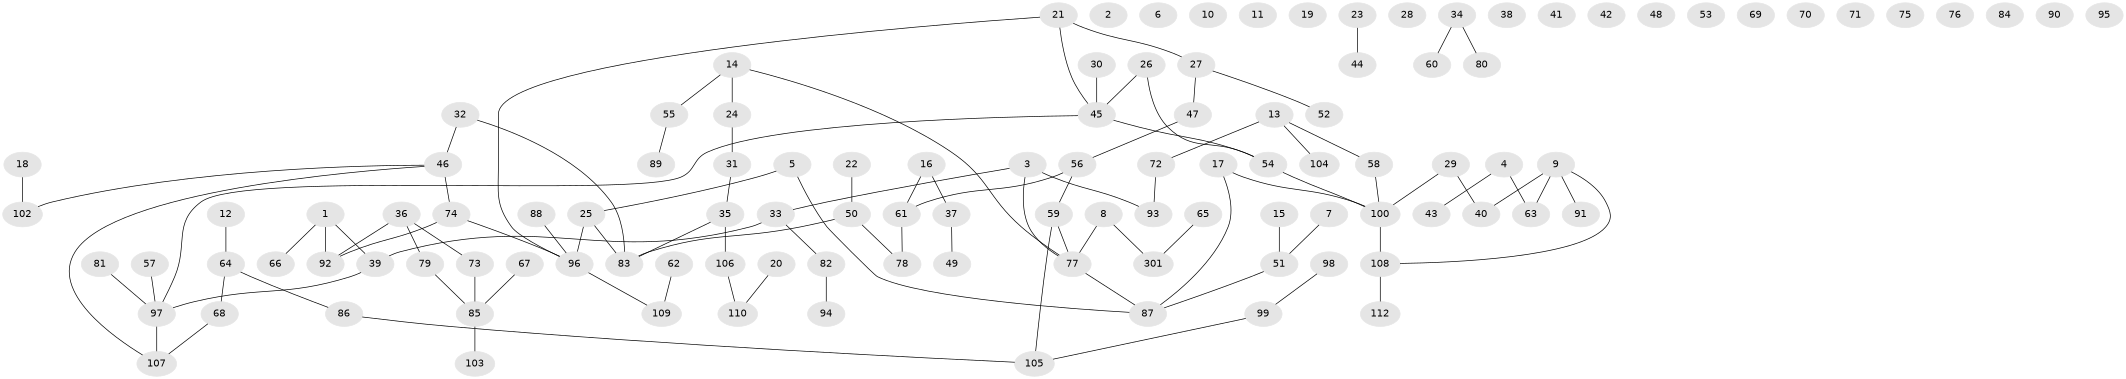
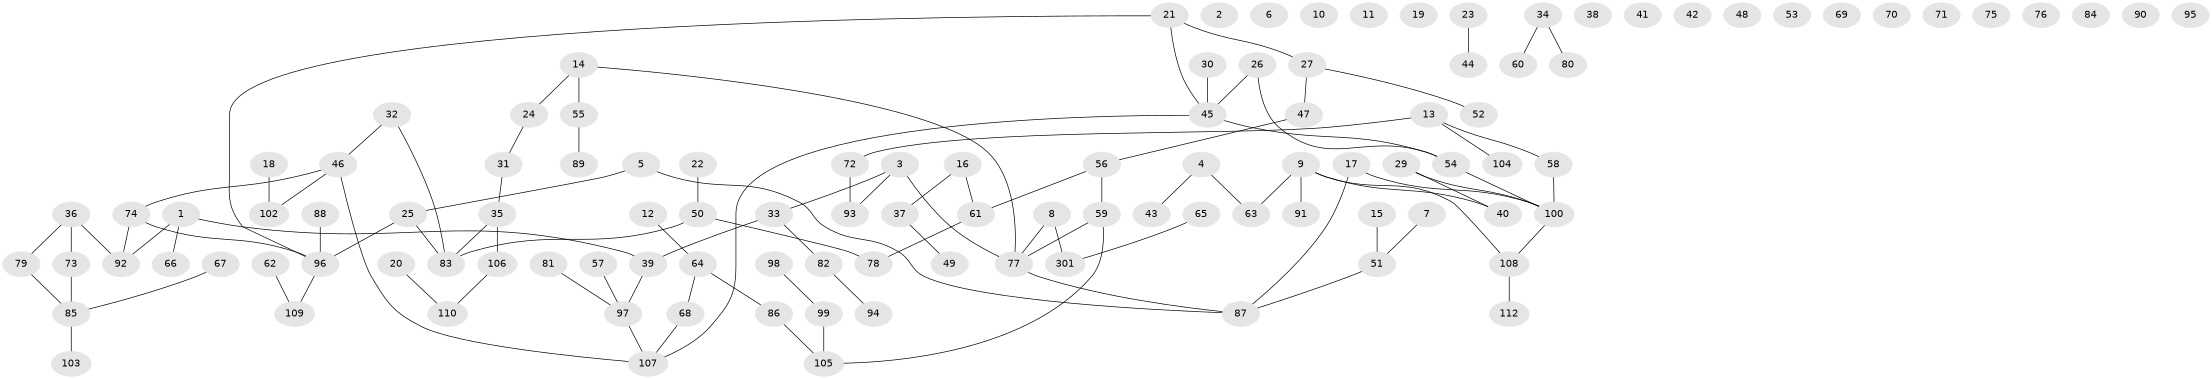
node "28": removed
edge "45" -- "97": now "45" -- "107"
